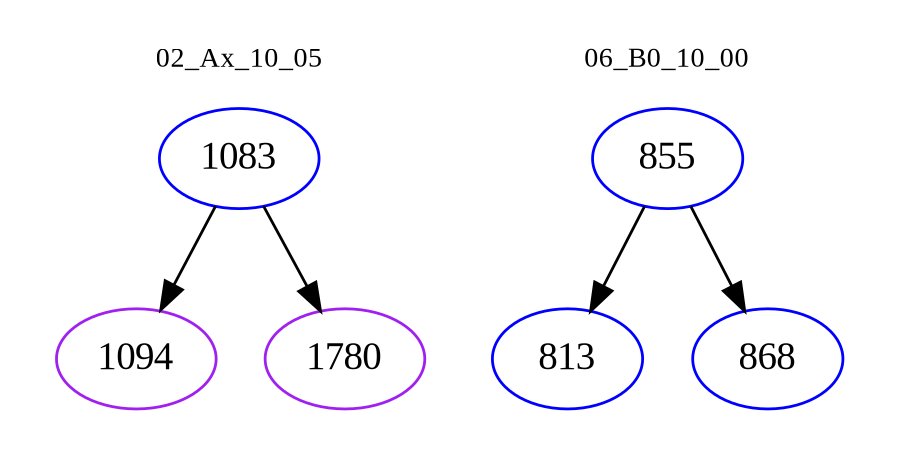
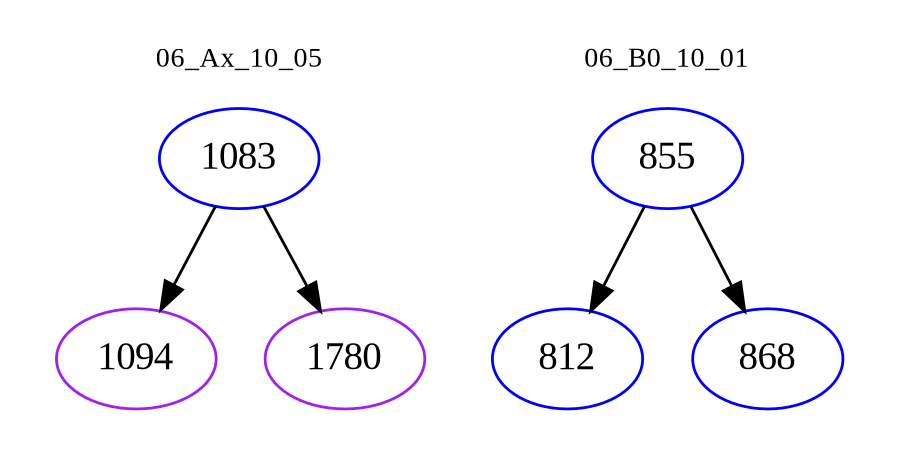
cluster "02_Ax_10_05": label "02_Ax_10_05" -> "06_Ax_10_05"
cluster "06_B0_10_00": label "06_B0_10_00" -> "06_B0_10_01"
node "813": label "813" -> "812"
